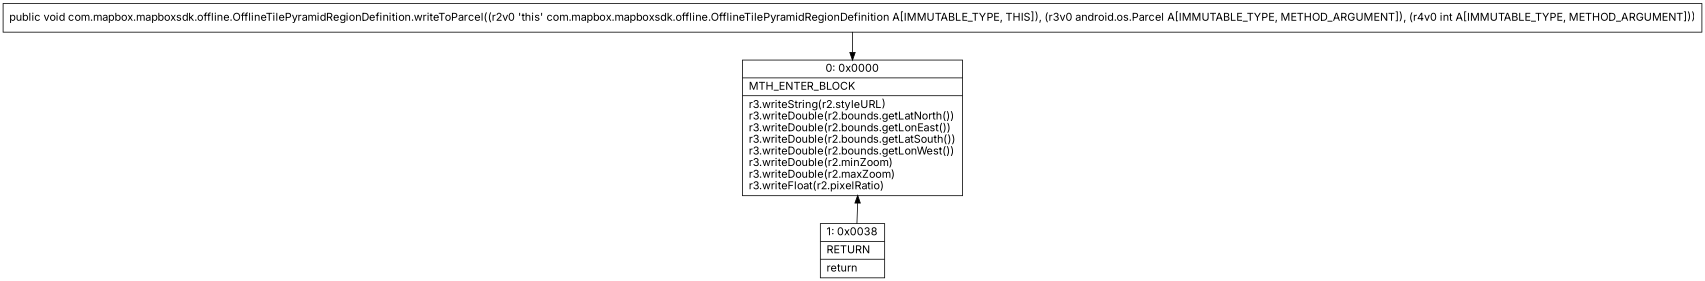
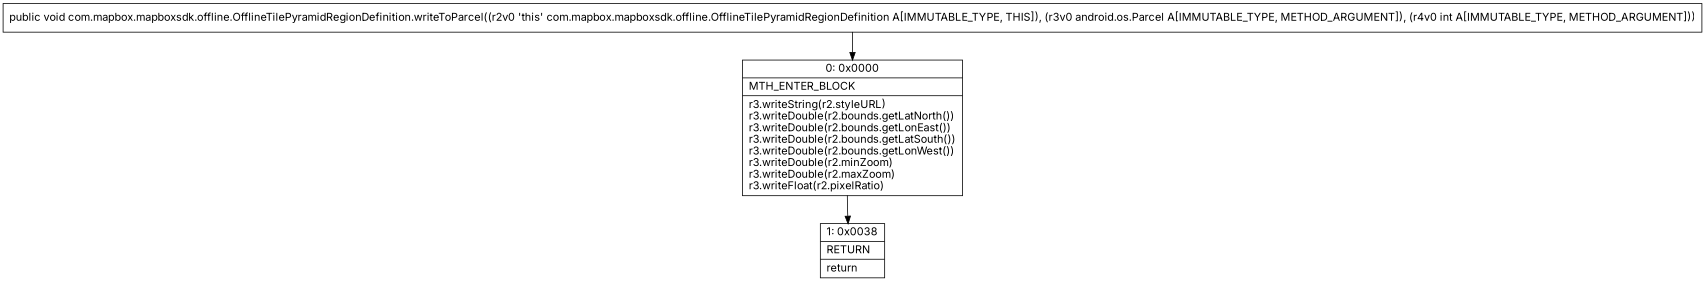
edge "1: 0x0038" -> "0: 0x0000": reversed
